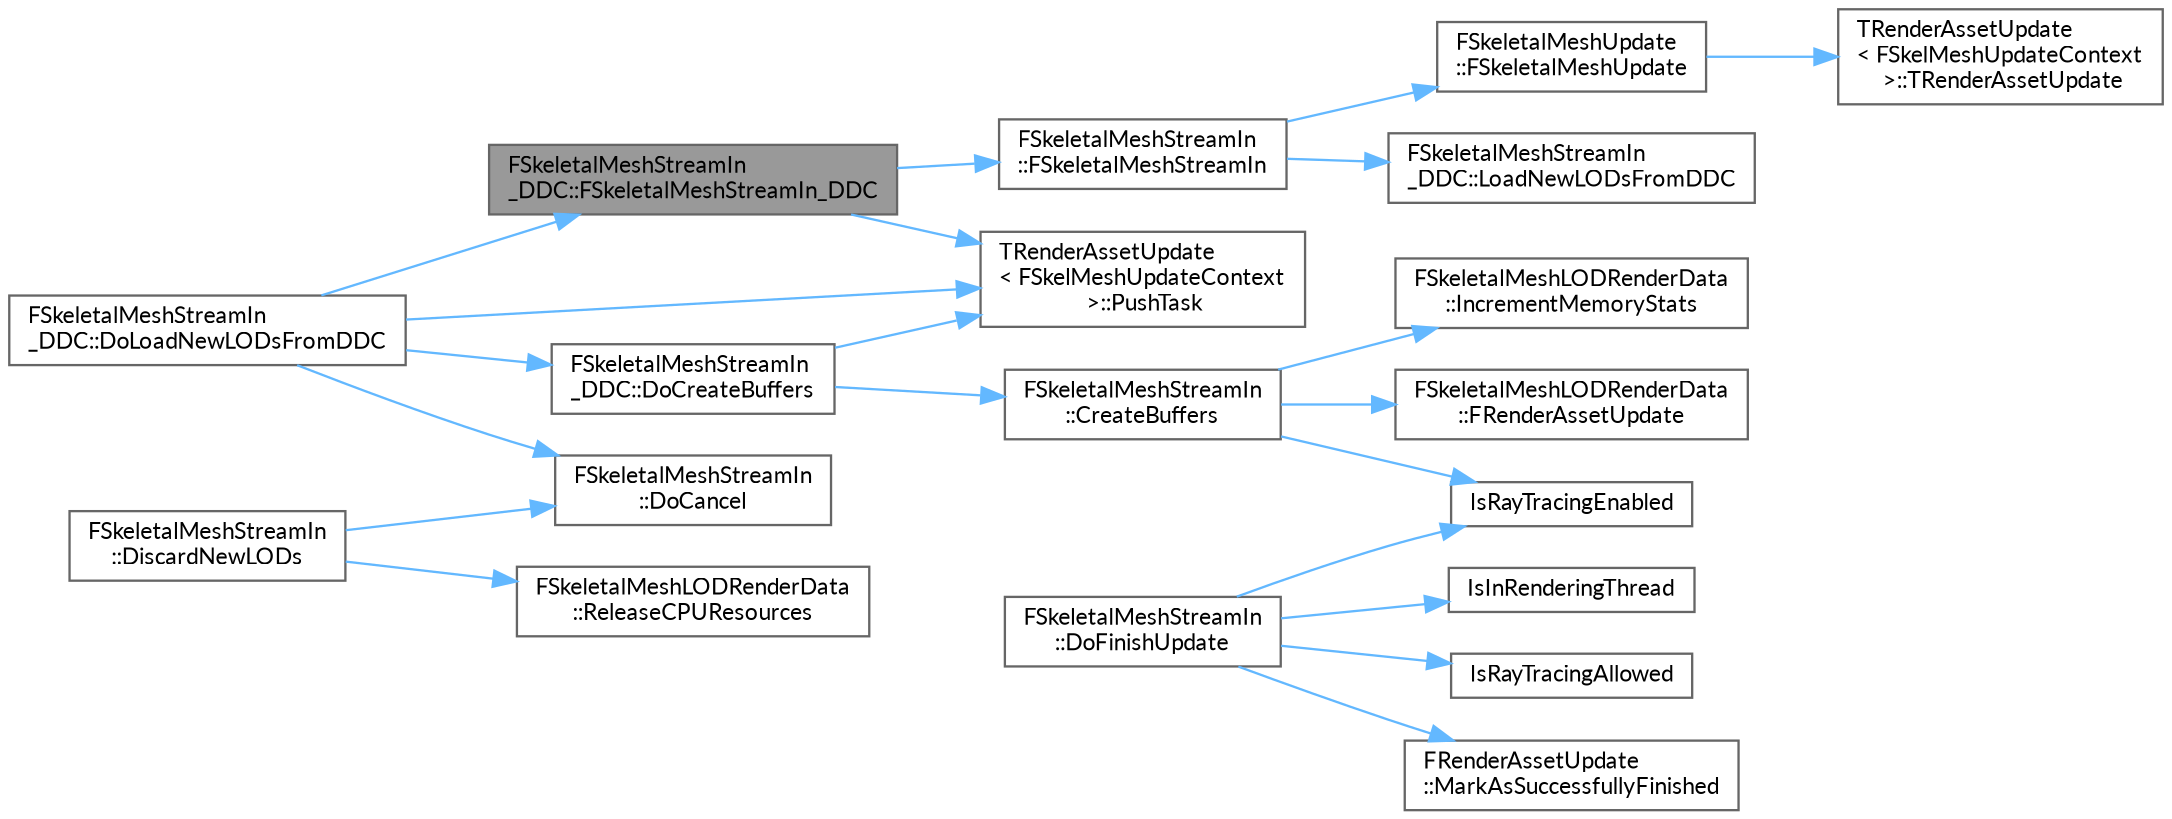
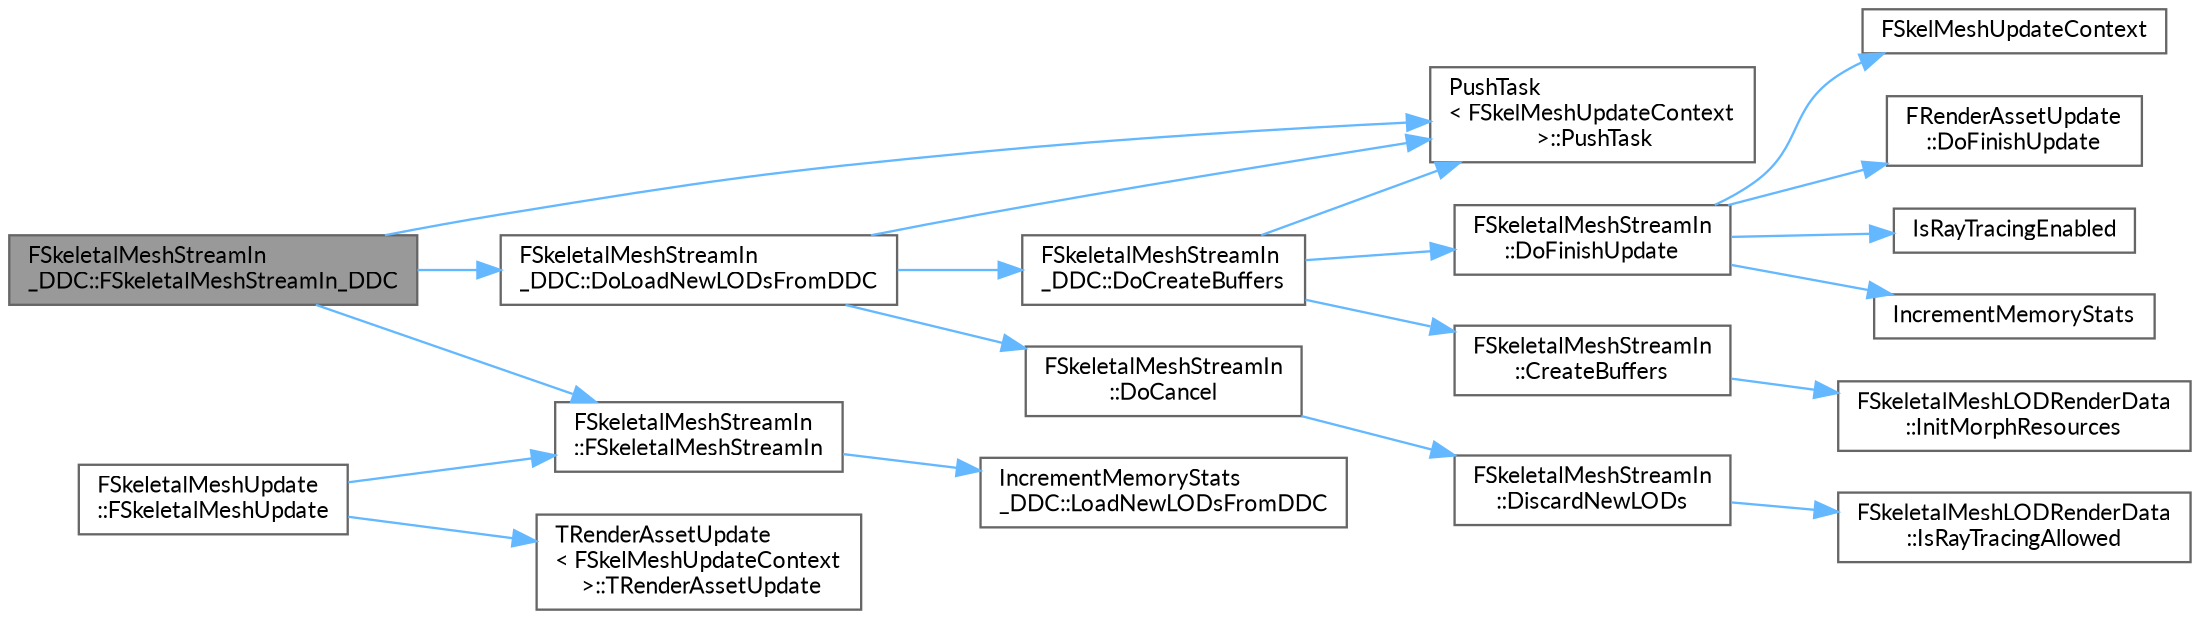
edge "FSkeletalMeshStreamIn ::FSkeletalMeshStreamIn" -> "FSkeletalMeshUpdate ::FSkeletalMeshUpdate": reversed
node "FSkeletalMeshStreamIn _DDC::LoadNewLODsFromDDC": label "FSkeletalMeshStreamIn _DDC::LoadNewLODsFromDDC" -> "IncrementMemoryStats _DDC::LoadNewLODsFromDDC"
edge "FSkeletalMeshStreamIn _DDC::DoCreateBuffers" -> "FSkeletalMeshStreamIn ::DoFinishUpdate": added
edge "FSkeletalMeshStreamIn _DDC::DoLoadNewLODsFromDDC" -> "FSkeletalMeshStreamIn _DDC::FSkeletalMeshStreamIn_DDC": reversed
node "TRenderAssetUpdate < FSkelMeshUpdateContext >::PushTask": label "TRenderAssetUpdate < FSkelMeshUpdateContext >::PushTask" -> "PushTask < FSkelMeshUpdateContext >::PushTask"
node "FSkeletalMeshLODRenderData ::IncrementMemoryStats": removed
node "FSkeletalMeshLODRenderData ::FRenderAssetUpdate": label "FSkeletalMeshLODRenderData ::FRenderAssetUpdate" -> "FSkeletalMeshLODRenderData ::InitMorphResources"
edge "FSkeletalMeshStreamIn ::CreateBuffers" -> "IsRayTracingEnabled": removed
edge "FSkeletalMeshStreamIn ::DiscardNewLODs" -> "FSkeletalMeshStreamIn ::DoCancel": reversed
node "IsInRenderingThread": label "IsInRenderingThread" -> "IncrementMemoryStats"
node "FSkeletalMeshLODRenderData ::ReleaseCPUResources": label "FSkeletalMeshLODRenderData ::ReleaseCPUResources" -> "FSkeletalMeshLODRenderData ::IsRayTracingAllowed"
node "IsRayTracingAllowed": label "IsRayTracingAllowed" -> "FSkelMeshUpdateContext"
node "FRenderAssetUpdate ::MarkAsSuccessfullyFinished": label "FRenderAssetUpdate ::MarkAsSuccessfullyFinished" -> "FRenderAssetUpdate ::DoFinishUpdate"
